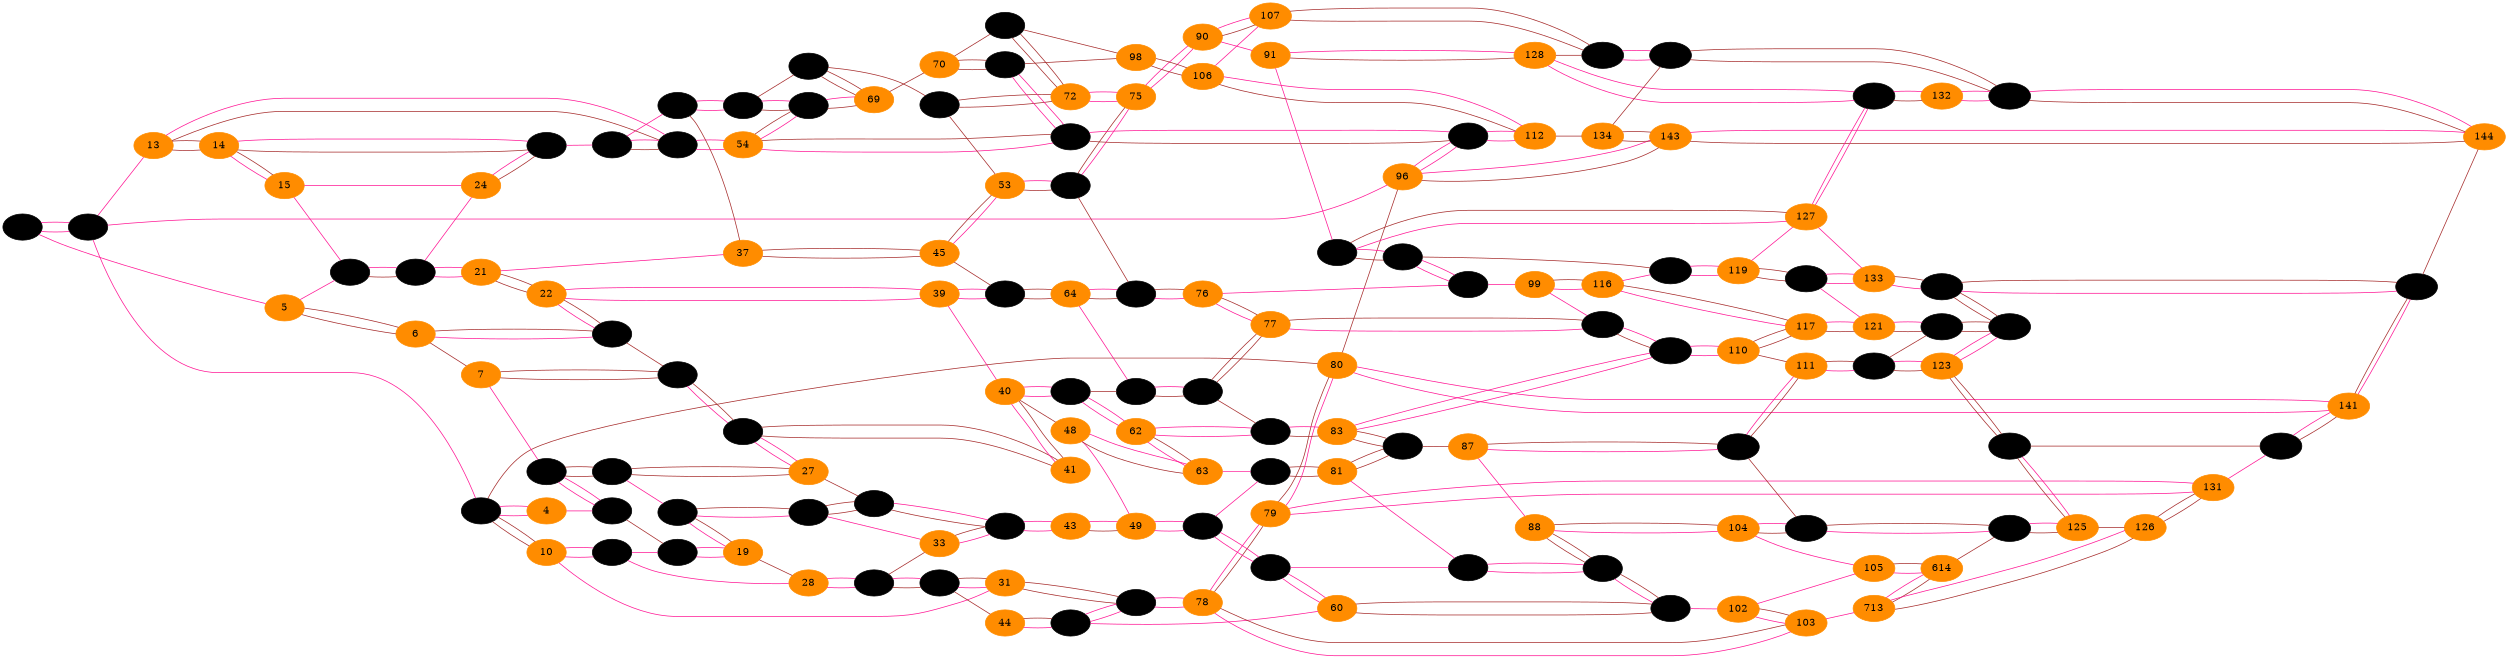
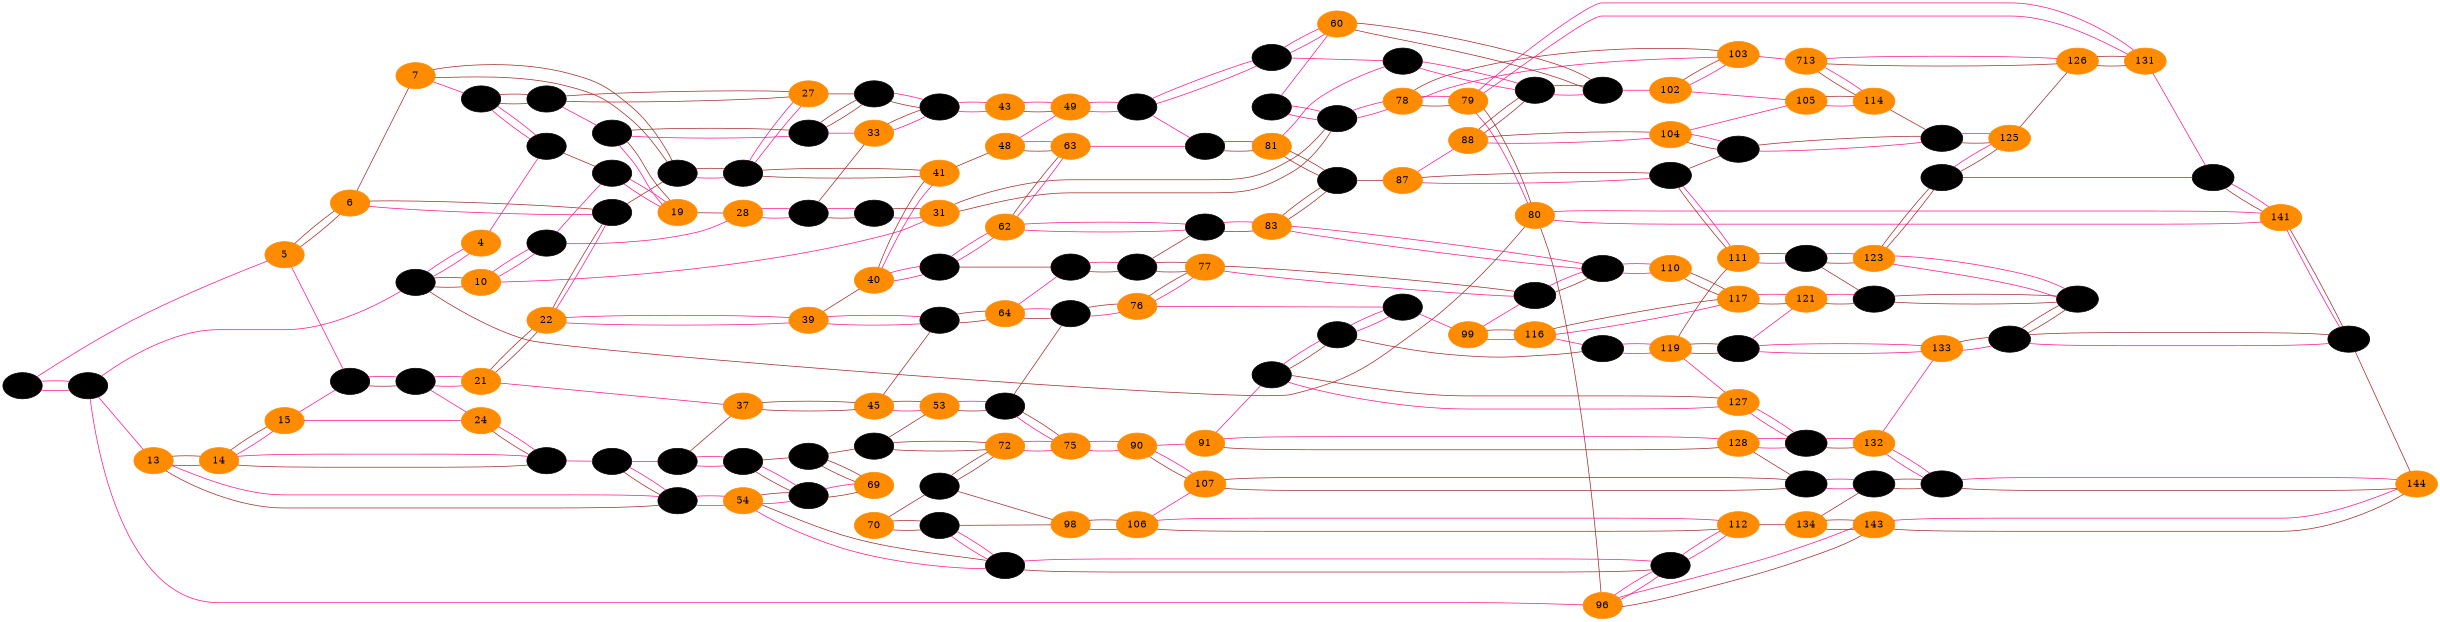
edge "70" -- "69": removed
edge "127" -- "133": now "132" -- "133"
edge "39" -- "40": color deeppink -> brown
edge "110" -- "111": now "119" -- "111"
edge "40" -- "48": now "41" -- "48"
node "614": label "614" -> "114"
node "44": removed
